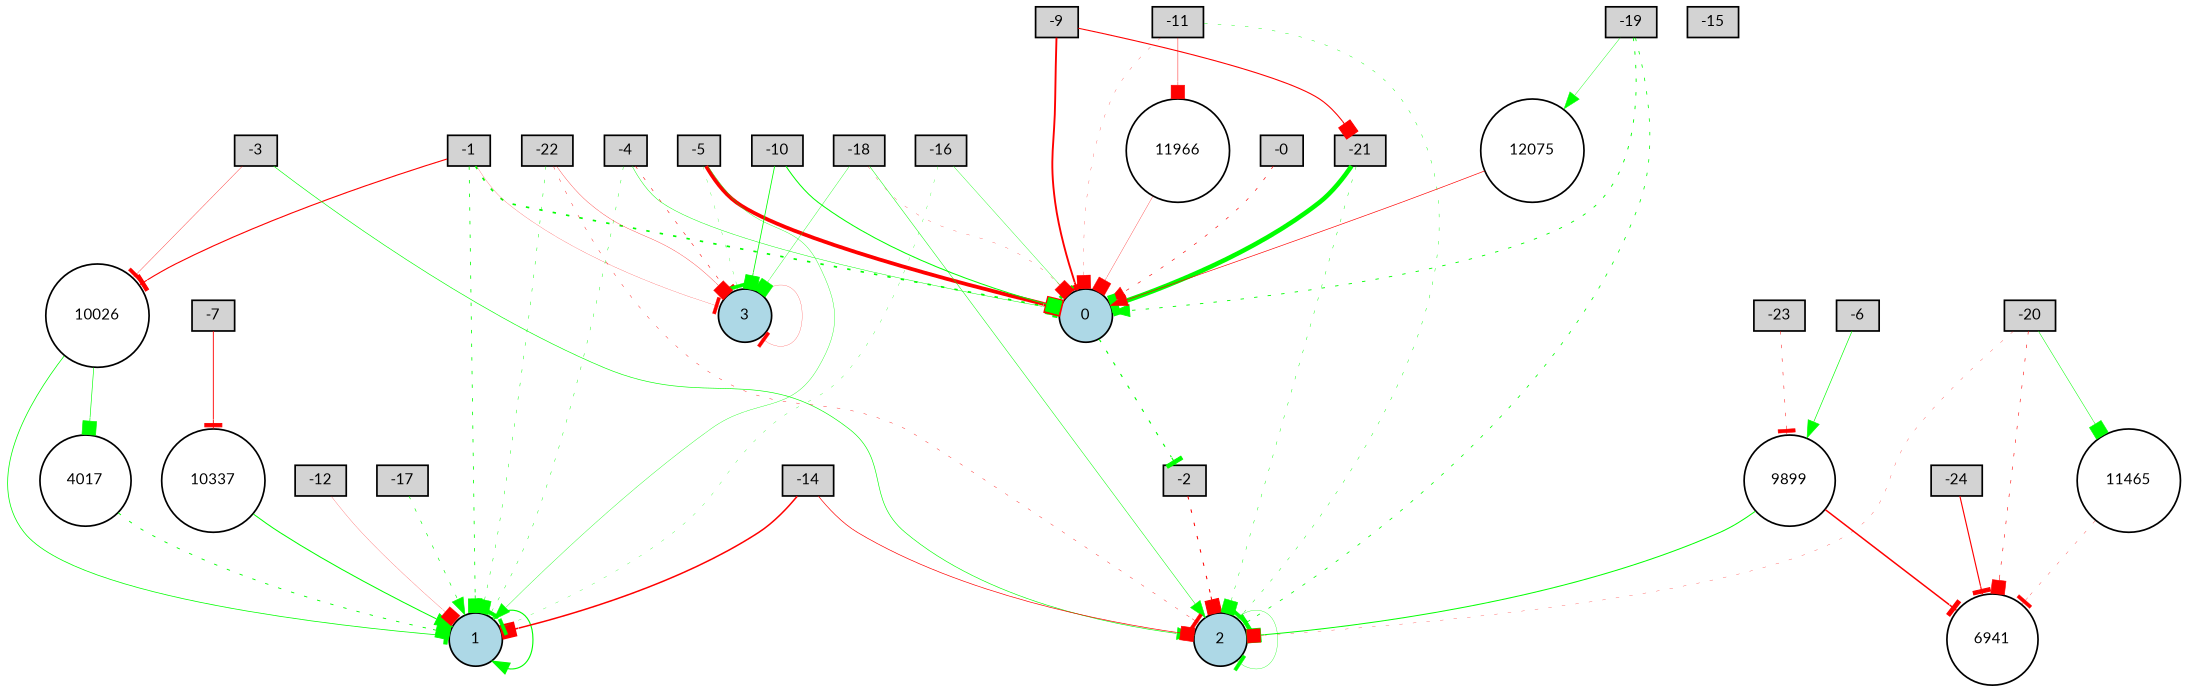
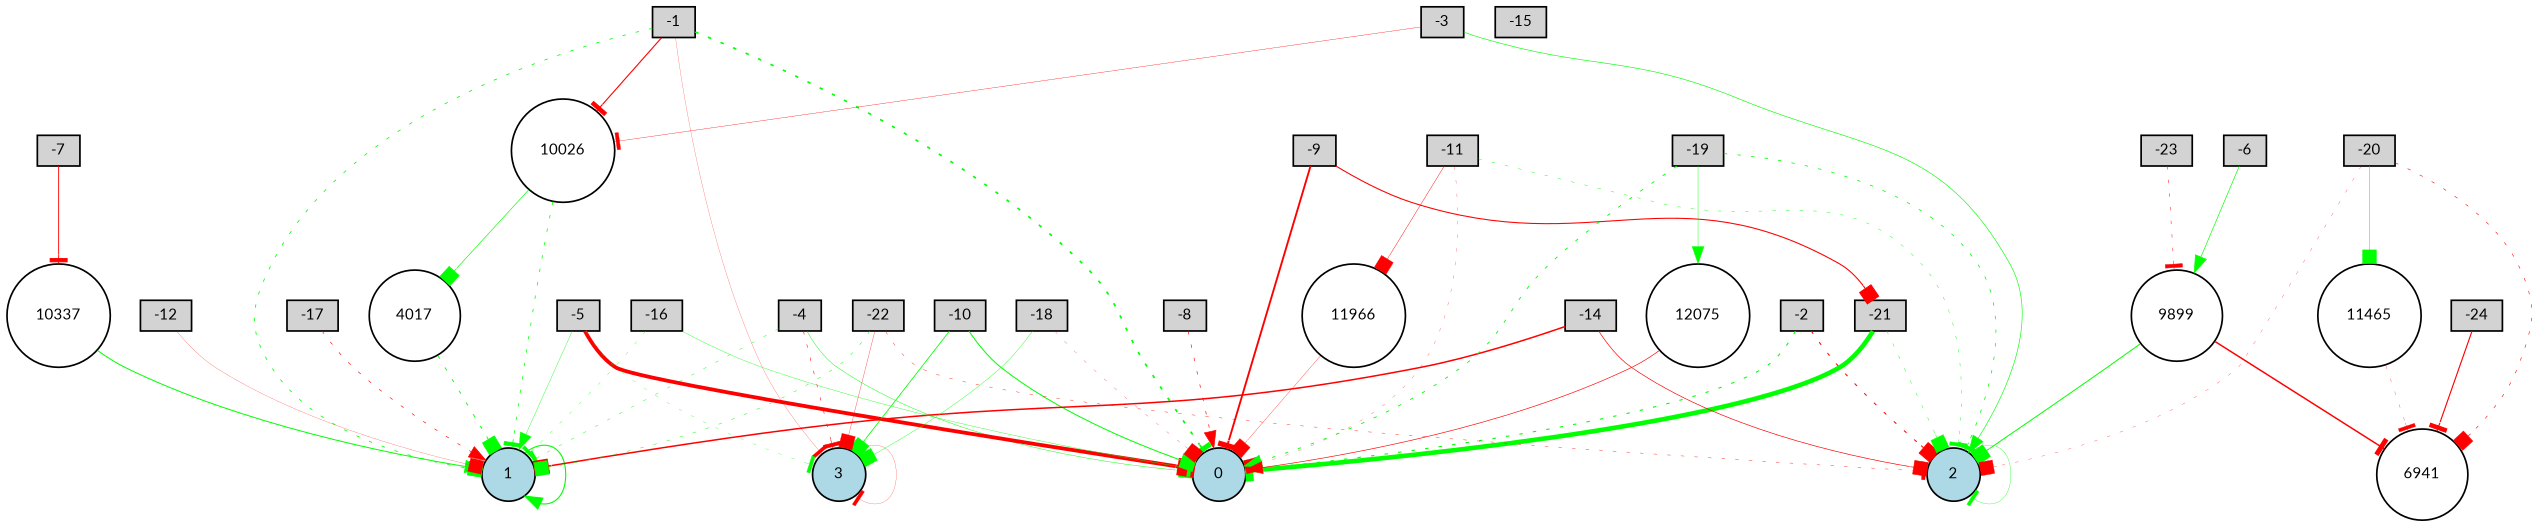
node "-0": label "-0" -> "-8"
edge "-18" -> "2": removed
edge "0" -> "-2": reversed
edge "-17" -> "1": color green -> red
edge "10026" -> "1": style solid -> dotted
